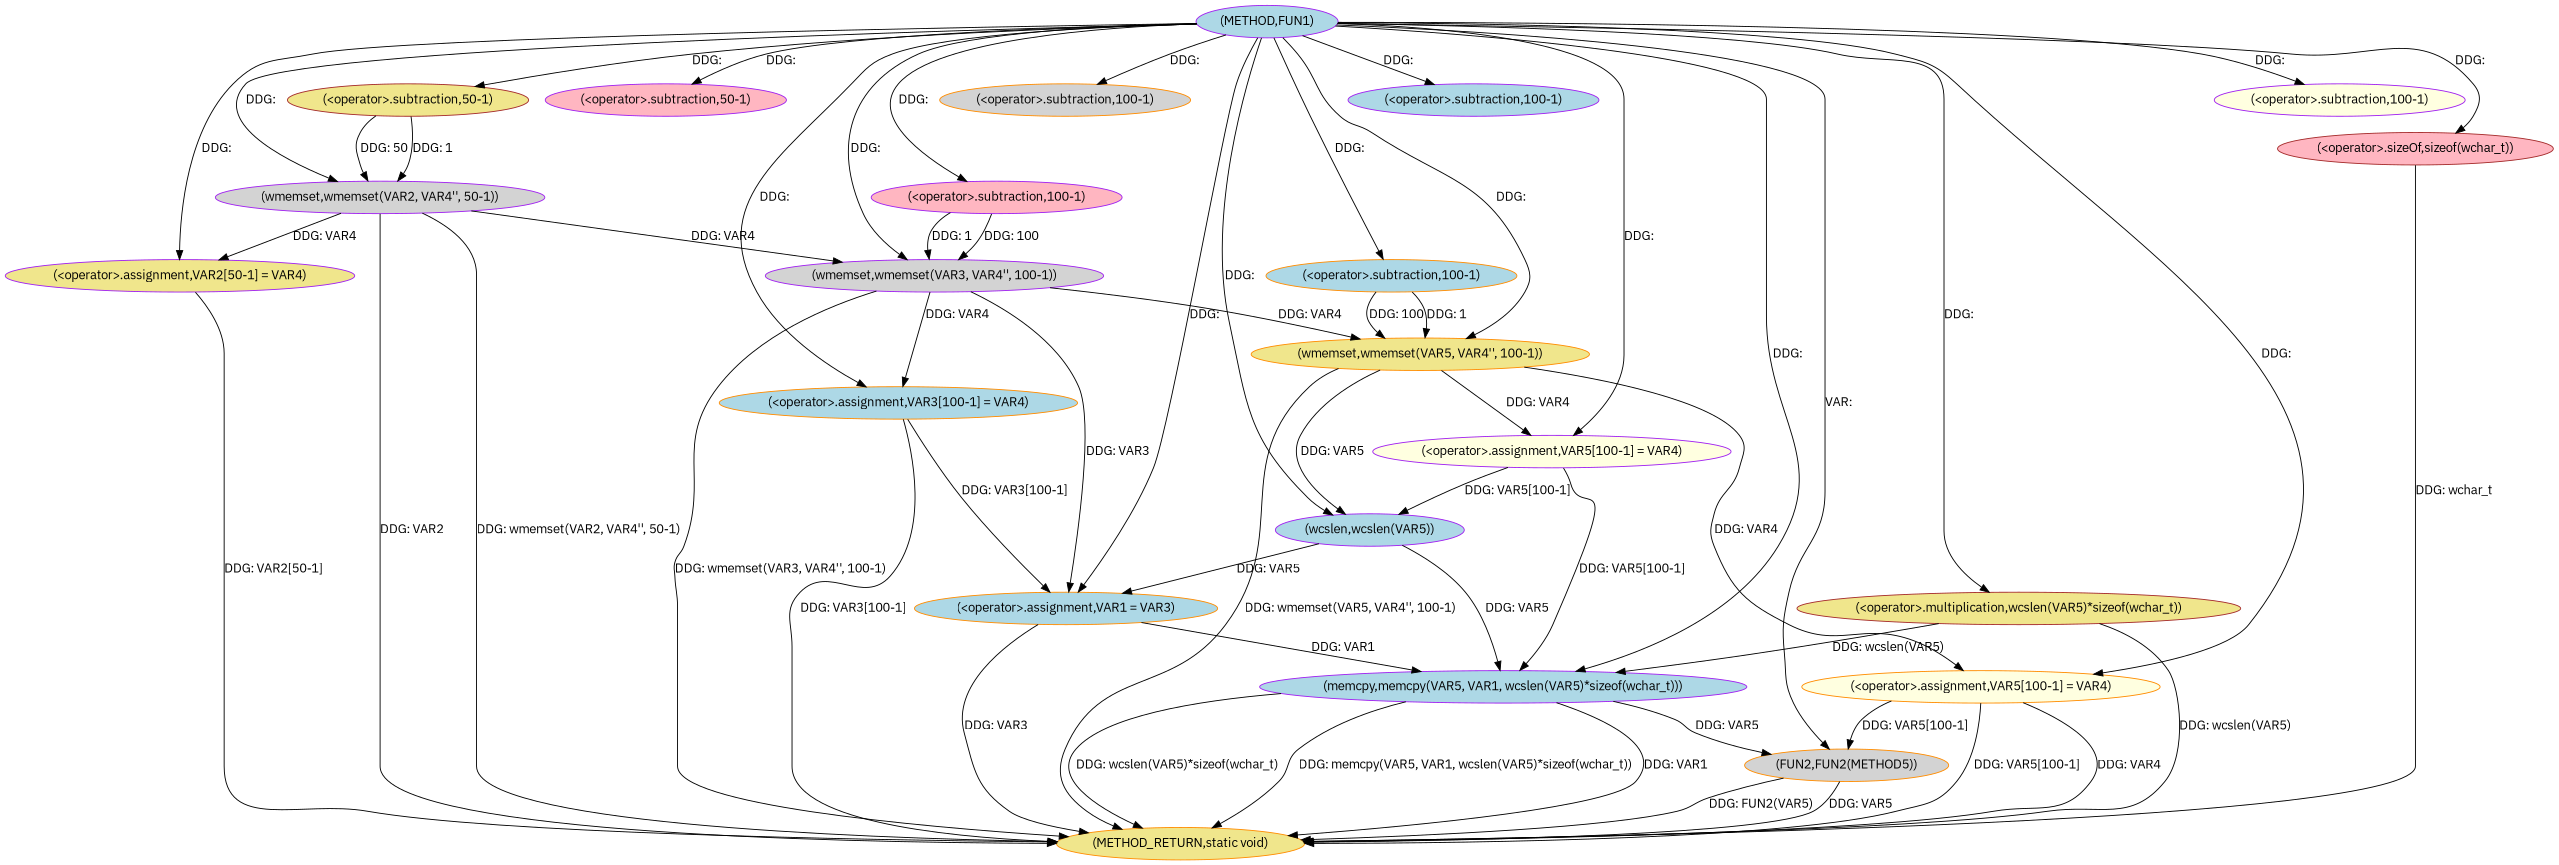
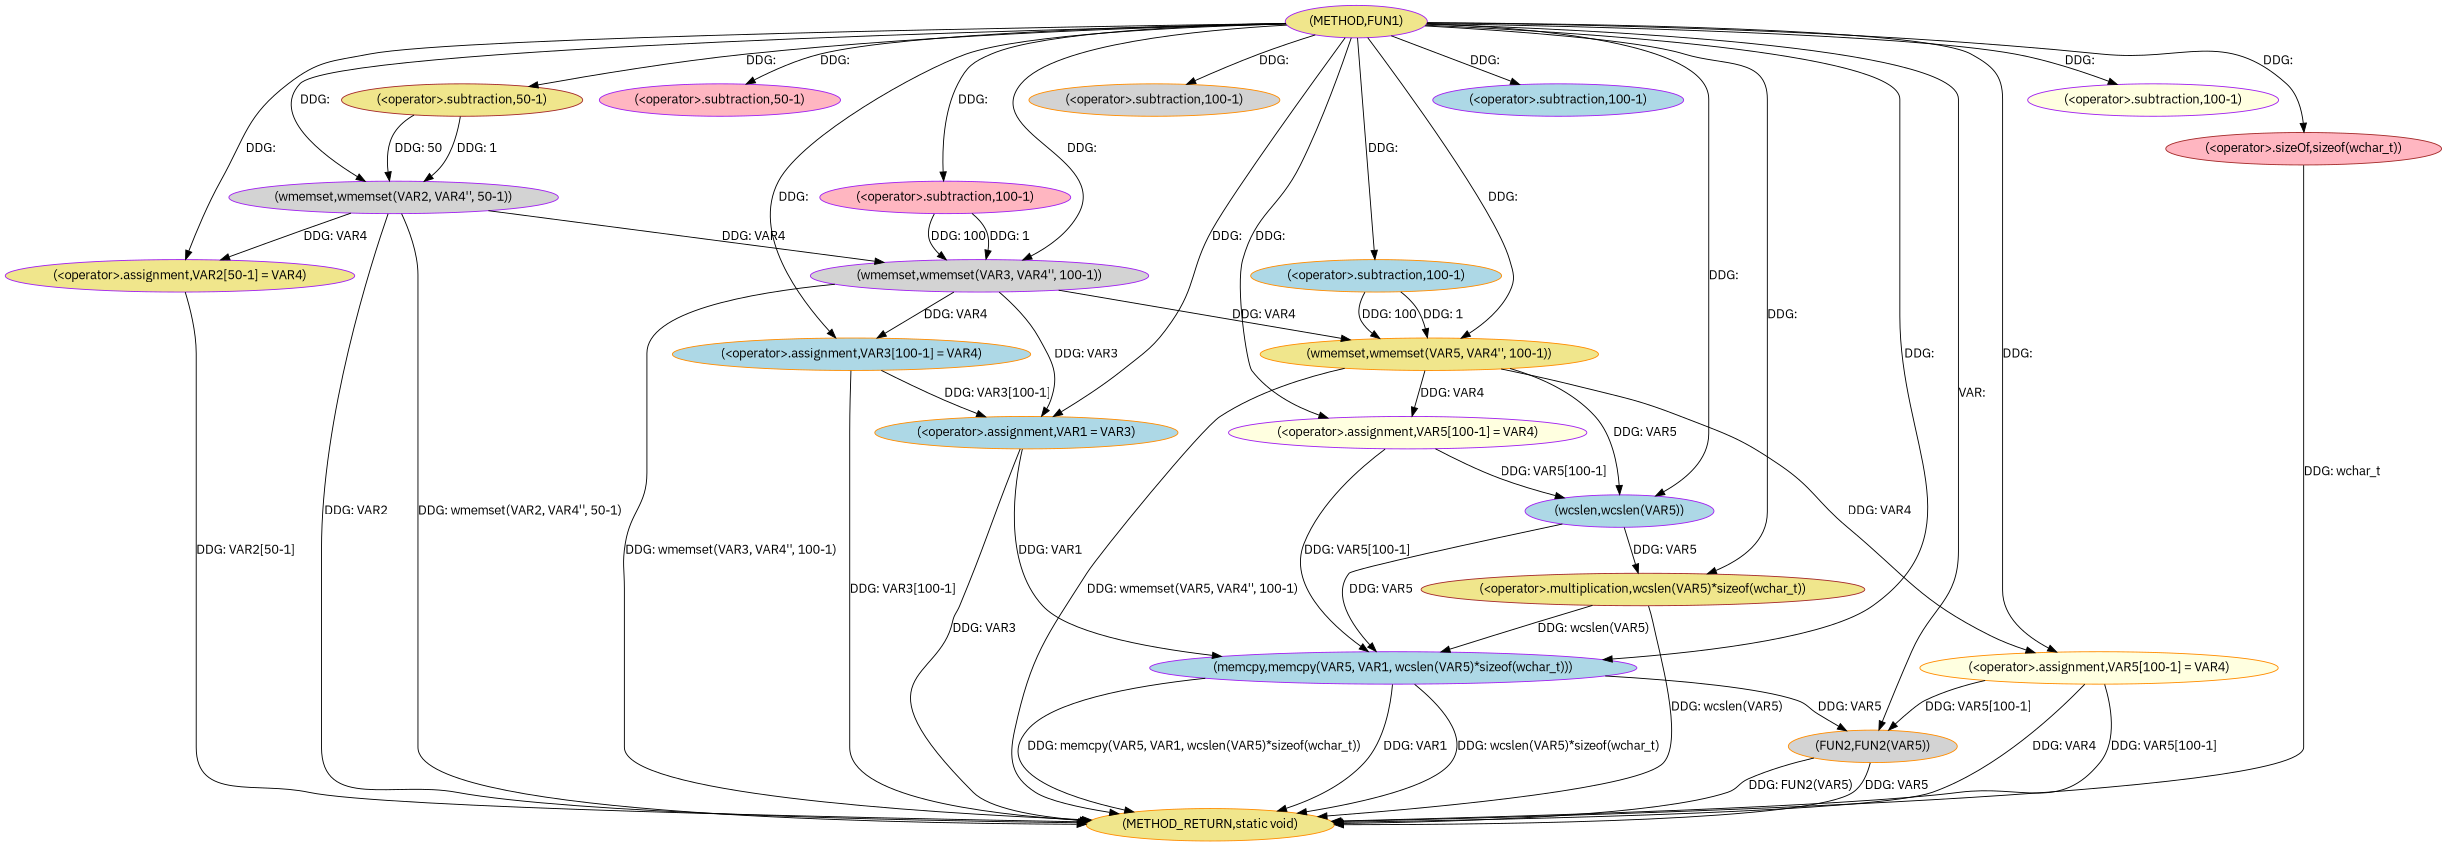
node "(METHOD,FUN1)": fillcolor lightblue -> khaki
edge "(wcslen,wcslen(VAR5))" -> "(<operator>.assignment,VAR1 = VAR3)": now "(wcslen,wcslen(VAR5))" -> "(<operator>.multiplication,wcslen(VAR5)*sizeof(wchar_t))"
node "(FUN2,FUN2(METHOD5))": label "(FUN2,FUN2(METHOD5))" -> "(FUN2,FUN2(VAR5))"
